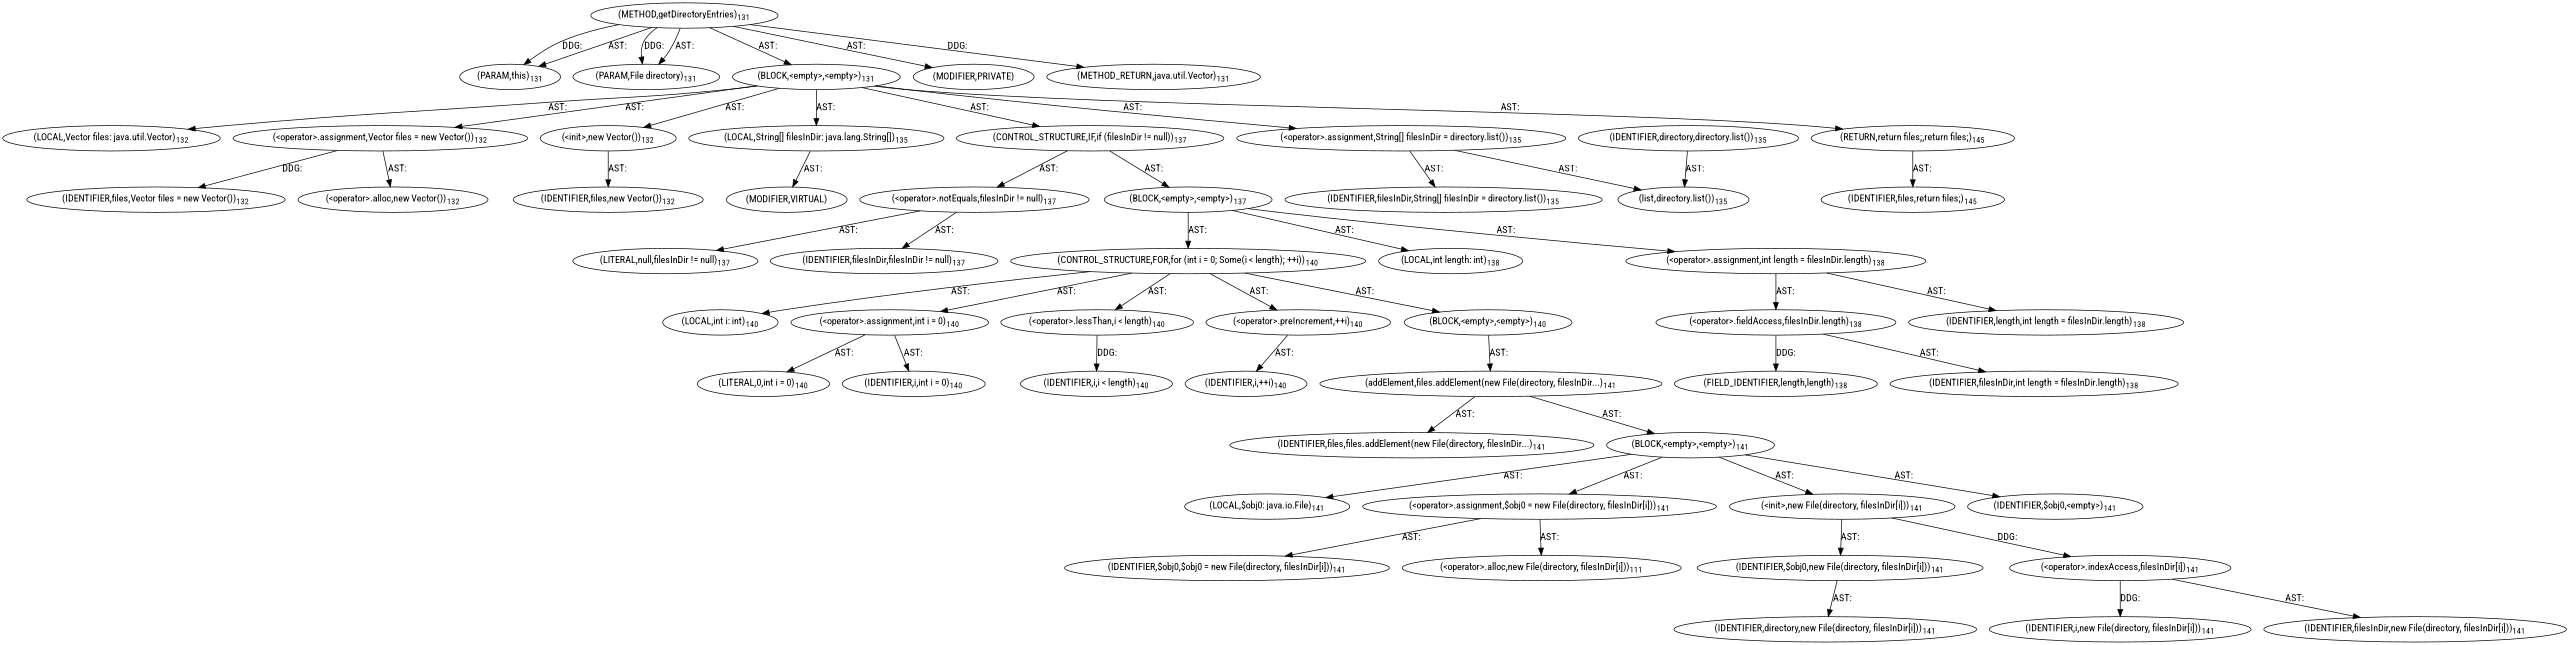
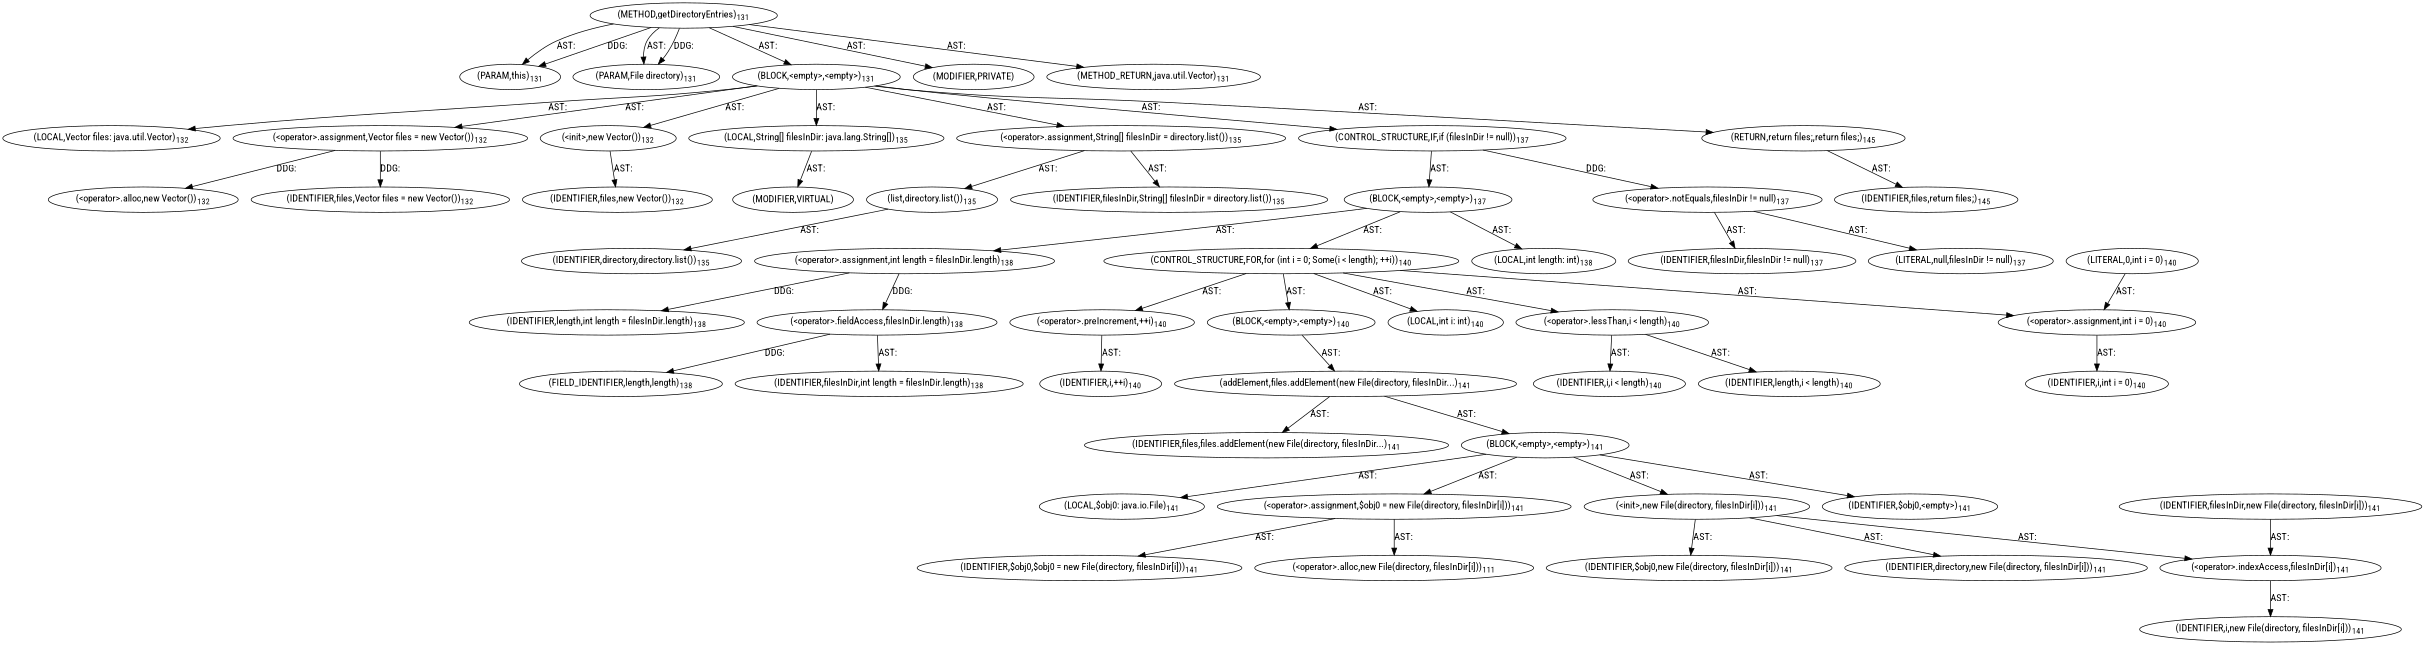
edge "(METHOD,getDirectoryEntries)" -> "(METHOD_RETURN,java.util.Vector)": label "DDG: " -> "AST: "
edge "(IDENTIFIER,directory,directory.list())" -> "(list,directory.list())": reversed
edge "(<operator>.assignment,Vector files = new Vector())" -> "(<operator>.alloc,new Vector())": label "AST: " -> "DDG: "
edge "(CONTROL_STRUCTURE,IF,if (filesInDir != null))" -> "(<operator>.notEquals,filesInDir != null)": label "AST: " -> "DDG: "
edge "(<operator>.assignment,int length = filesInDir.length)" -> "(<operator>.fieldAccess,filesInDir.length)": label "AST: " -> "DDG: "
edge "(<operator>.assignment,int length = filesInDir.length)" -> "(IDENTIFIER,length,int length = filesInDir.length)": label "AST: " -> "DDG: "
edge "(<operator>.assignment,int i = 0)" -> "(LITERAL,0,int i = 0)": reversed
edge "(<operator>.lessThan,i < length)" -> "(IDENTIFIER,i,i < length)": label "DDG: " -> "AST: "
node "(IDENTIFIER,length,i < length)": added
edge "(<init>,new File(directory, filesInDir[i]))" -> "(<operator>.indexAccess,filesInDir[i])": label "DDG: " -> "AST: "
edge "(IDENTIFIER,$obj0,new File(directory, filesInDir[i]))" -> "(IDENTIFIER,directory,new File(directory, filesInDir[i]))": now "(<init>,new File(directory, filesInDir[i]))" -> "(IDENTIFIER,directory,new File(directory, filesInDir[i]))"
edge "(<operator>.indexAccess,filesInDir[i])" -> "(IDENTIFIER,filesInDir,new File(directory, filesInDir[i]))": reversed
edge "(<operator>.indexAccess,filesInDir[i])" -> "(IDENTIFIER,i,new File(directory, filesInDir[i]))": label "DDG: " -> "AST: "
